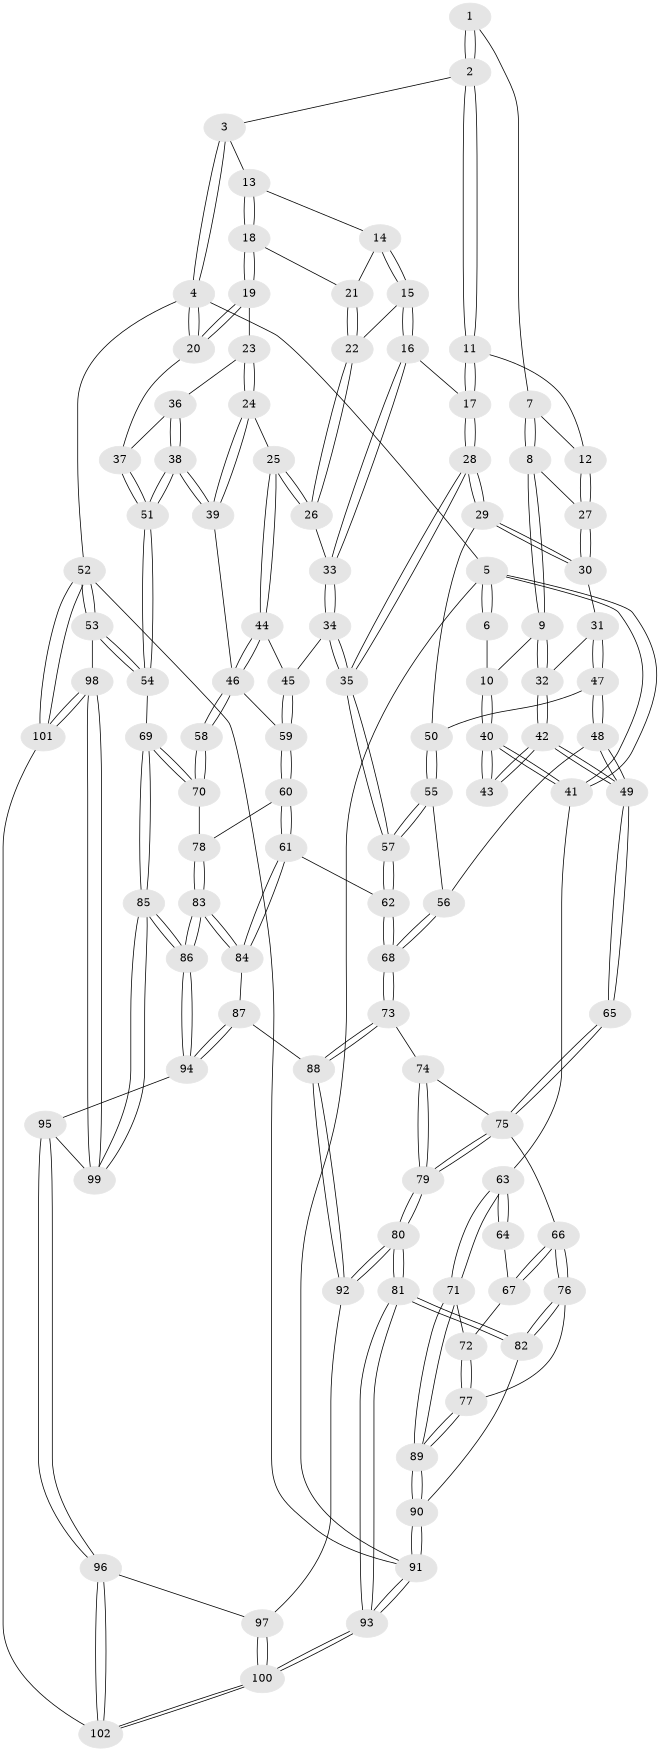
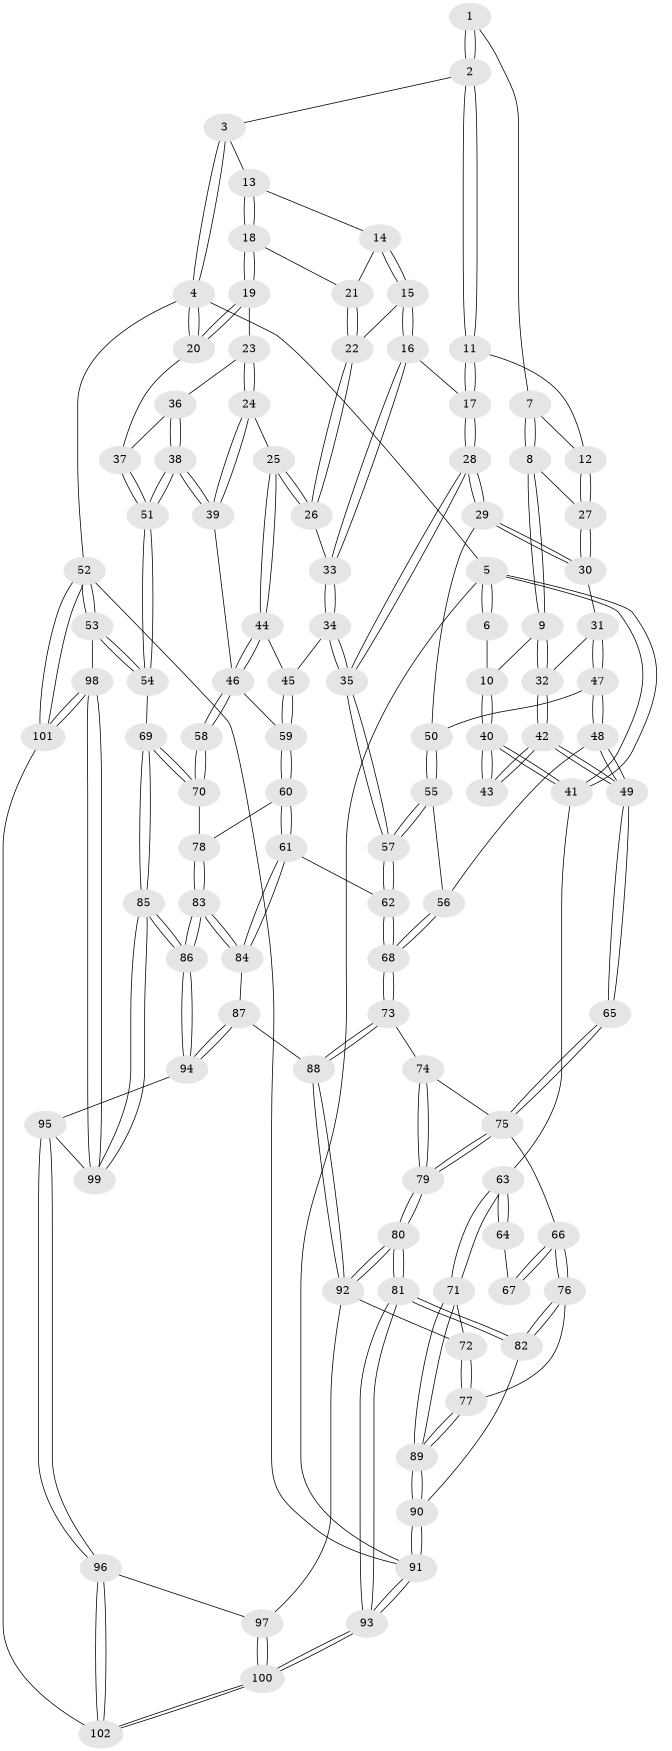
edge "67" -- "72": now "92" -- "72"
